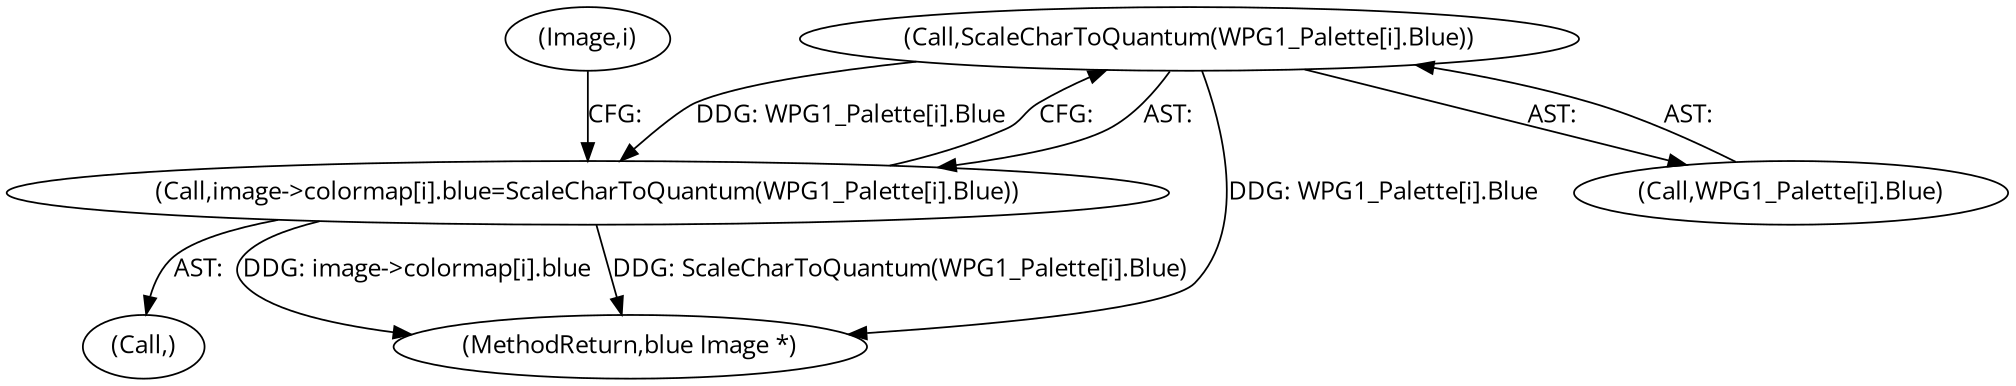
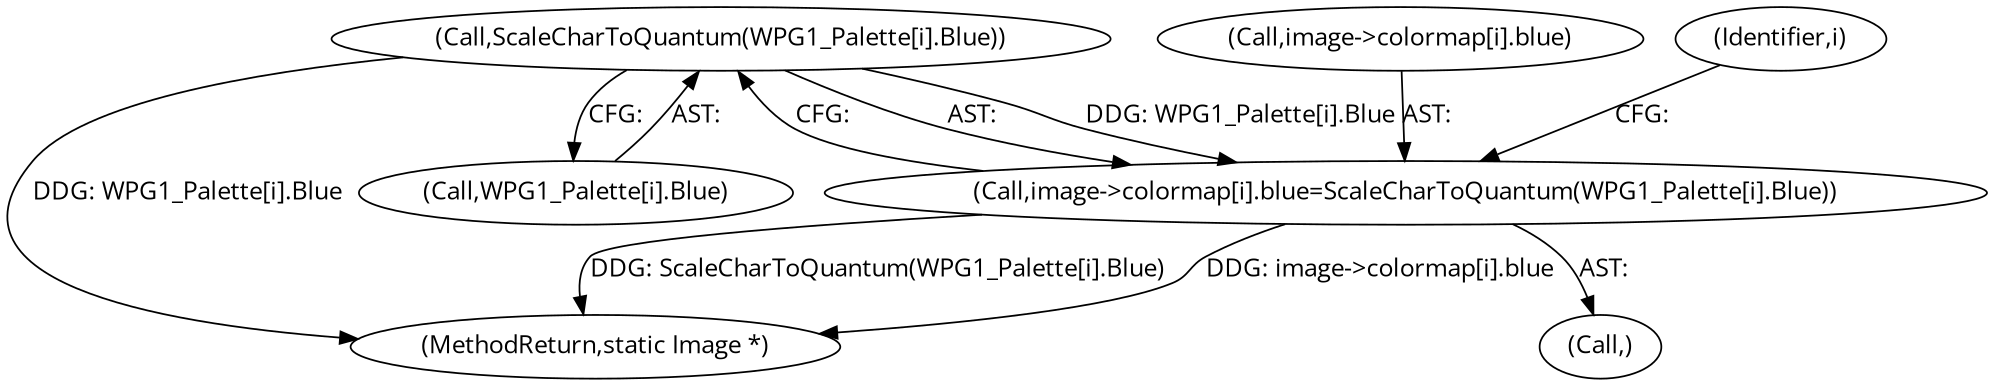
node "(Image,i)": label "(Image,i)" -> "(Identifier,i)"
node "(Call,image->colormap[i].blue)": added
edge "(Call,ScaleCharToQuantum(WPG1_Palette[i].Blue))" -> "(Call,WPG1_Palette[i].Blue)": label "AST: " -> "CFG: "
node "(MethodReturn,blue Image *)": label "(MethodReturn,blue Image *)" -> "(MethodReturn,static Image *)"
